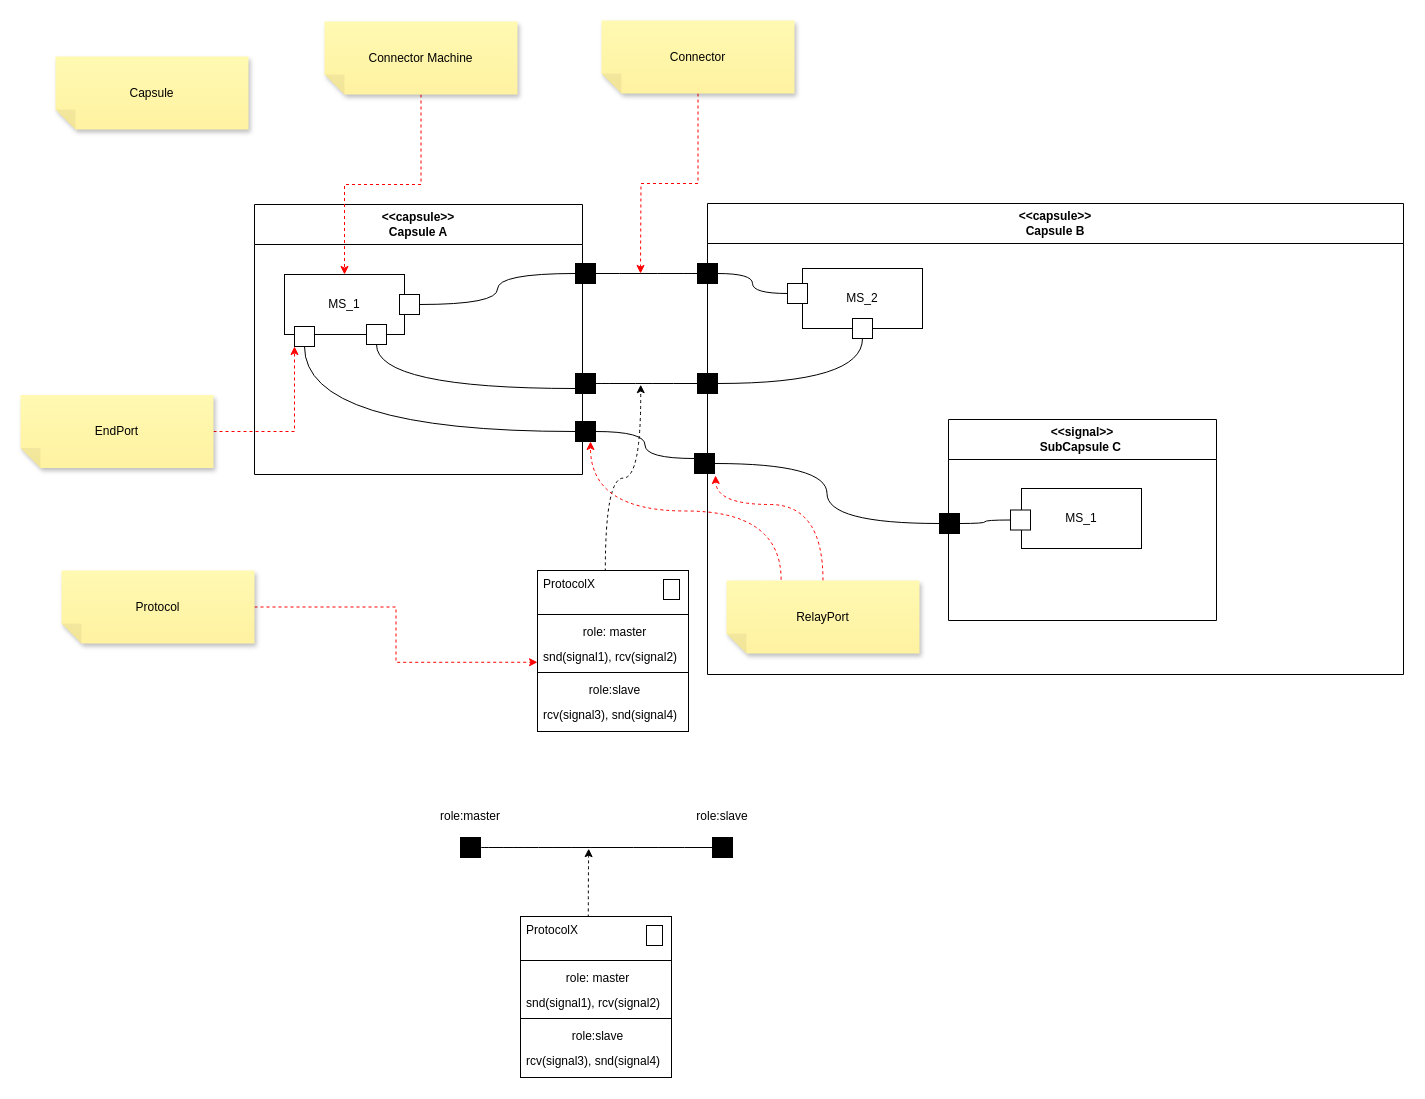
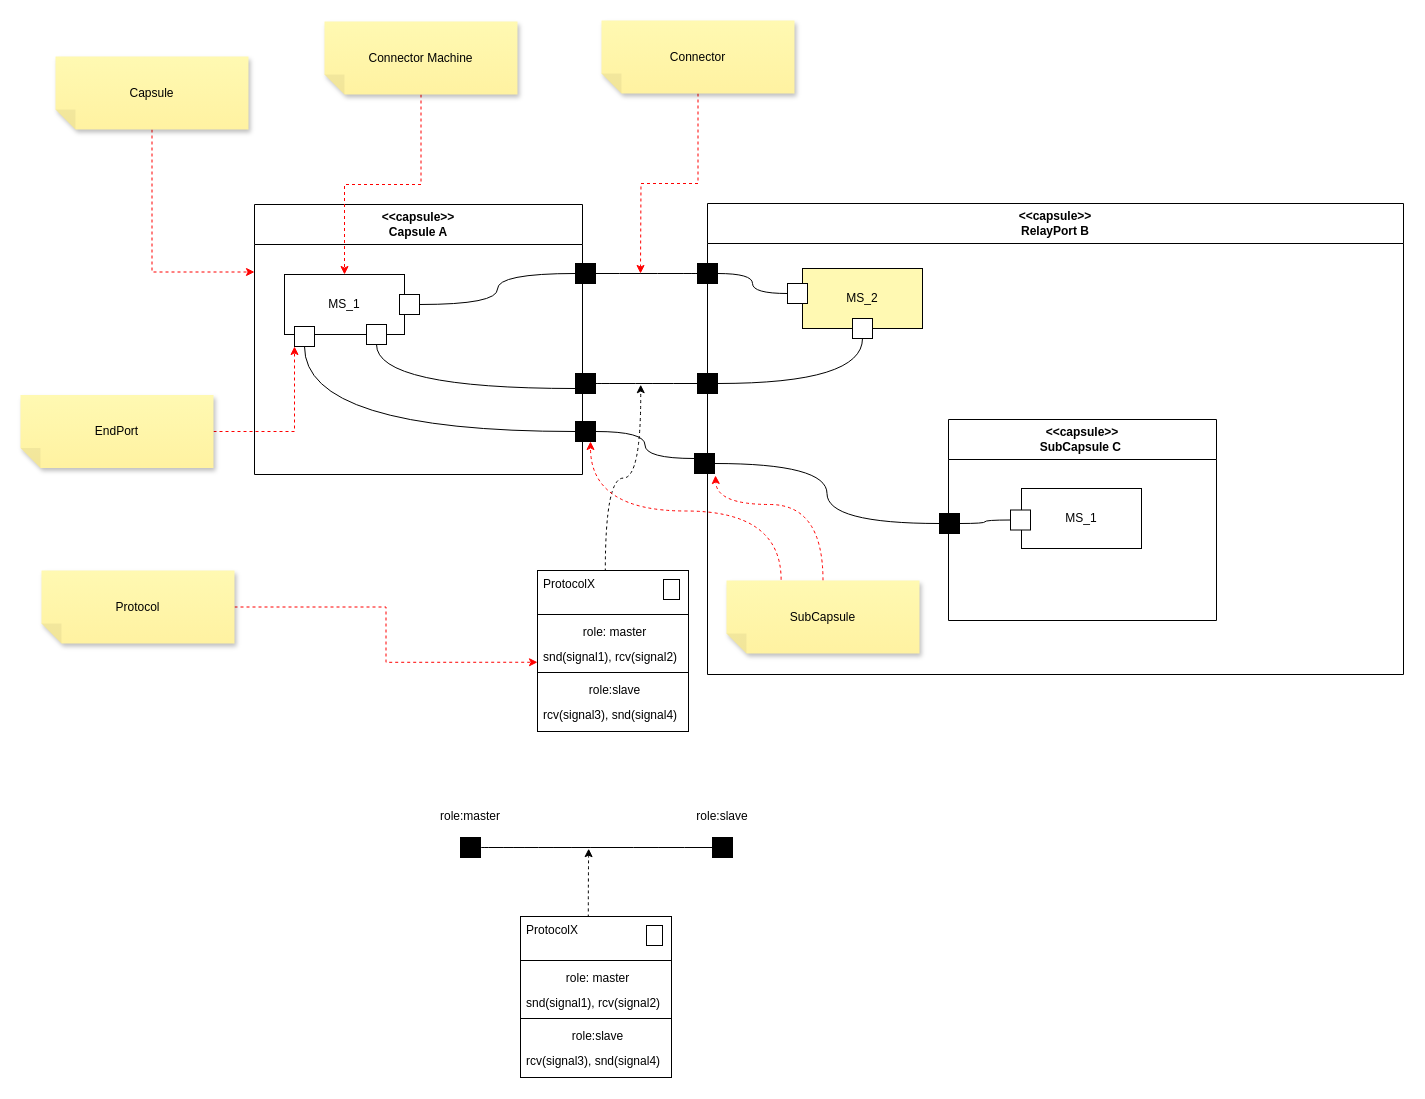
node "<<capsule>> Capsule B": label "<<capsule>> Capsule B" -> "<<capsule>> RelayPort B"
edge "Capsule" -> "<<capsule>> Capsule A": added
node "MS_2": fillcolor #ffffff -> #fff9b2
node "<<signal>> SubCapsule C": label "<<signal>> SubCapsule C" -> "<<capsule>> SubCapsule C"
node "Protocol": moved (158, 607) -> (138, 607)
node "RelayPort": label "RelayPort" -> "SubCapsule"
